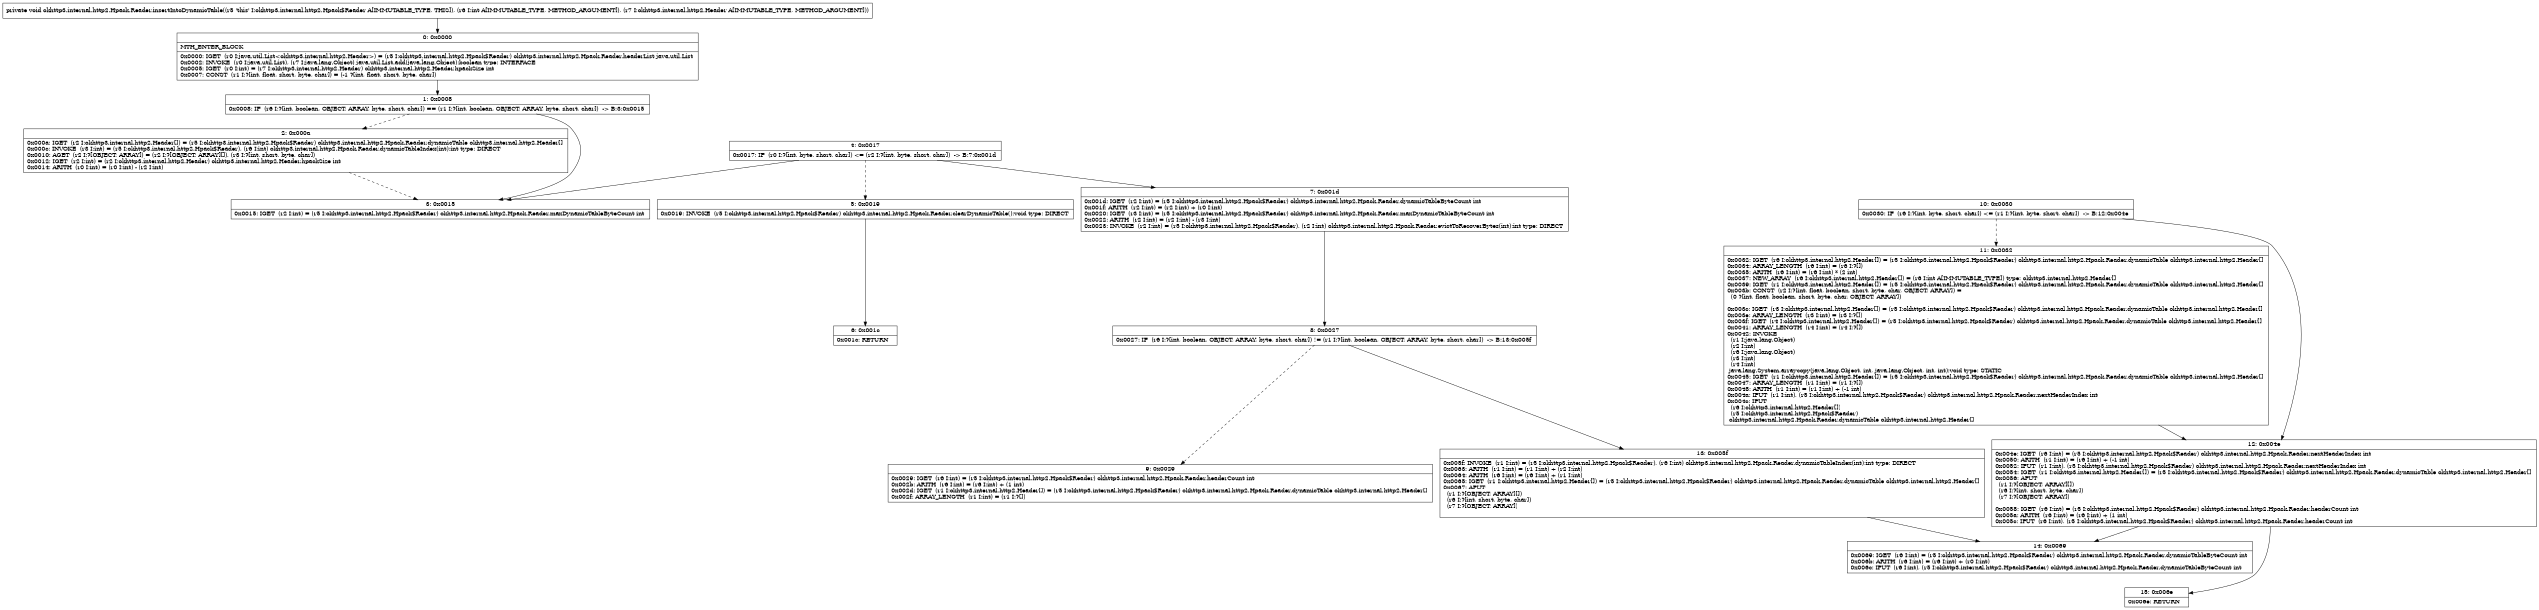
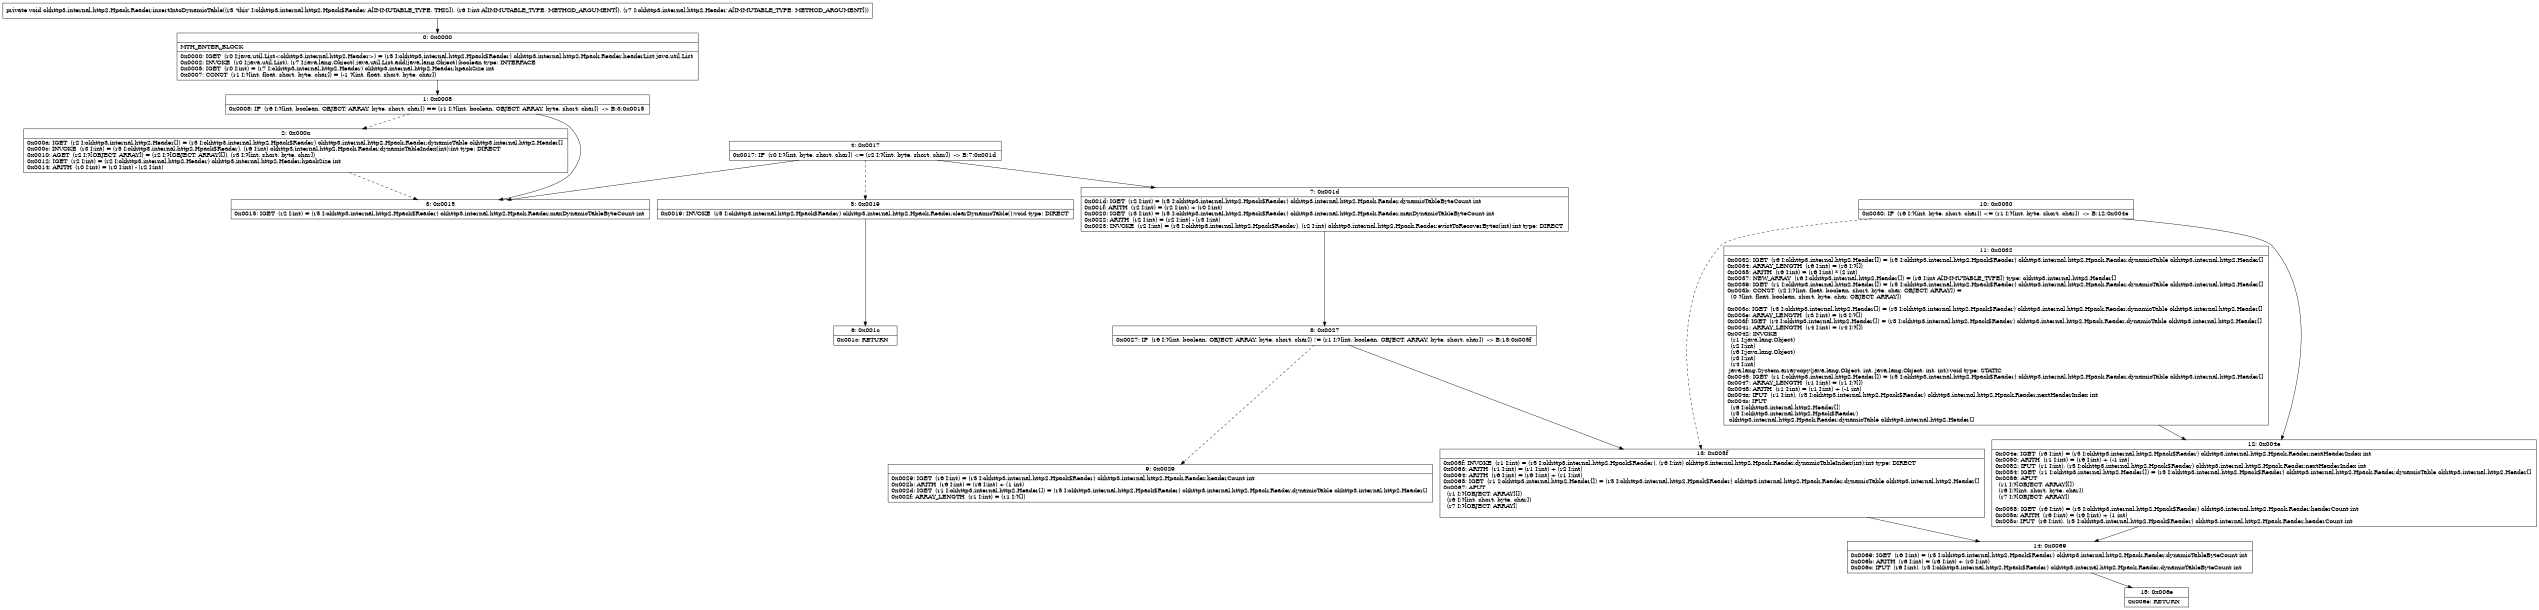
edge "10: 0x0030" -> "11: 0x0032": now "10: 0x0030" -> "13: 0x005f"
edge "12: 0x004e" -> "15: 0x006e": now "14: 0x0069" -> "15: 0x006e"
